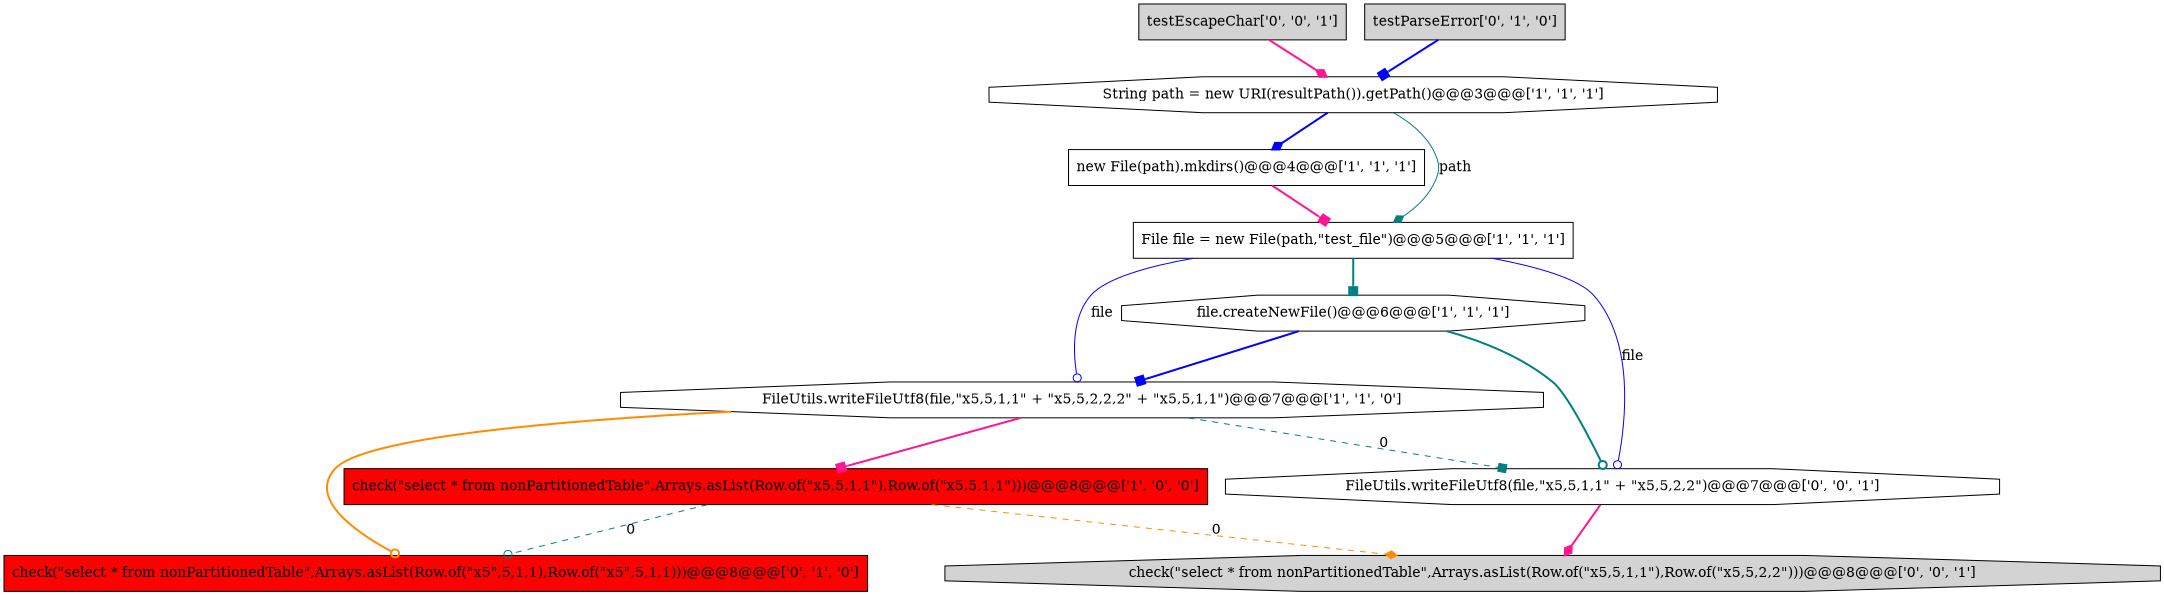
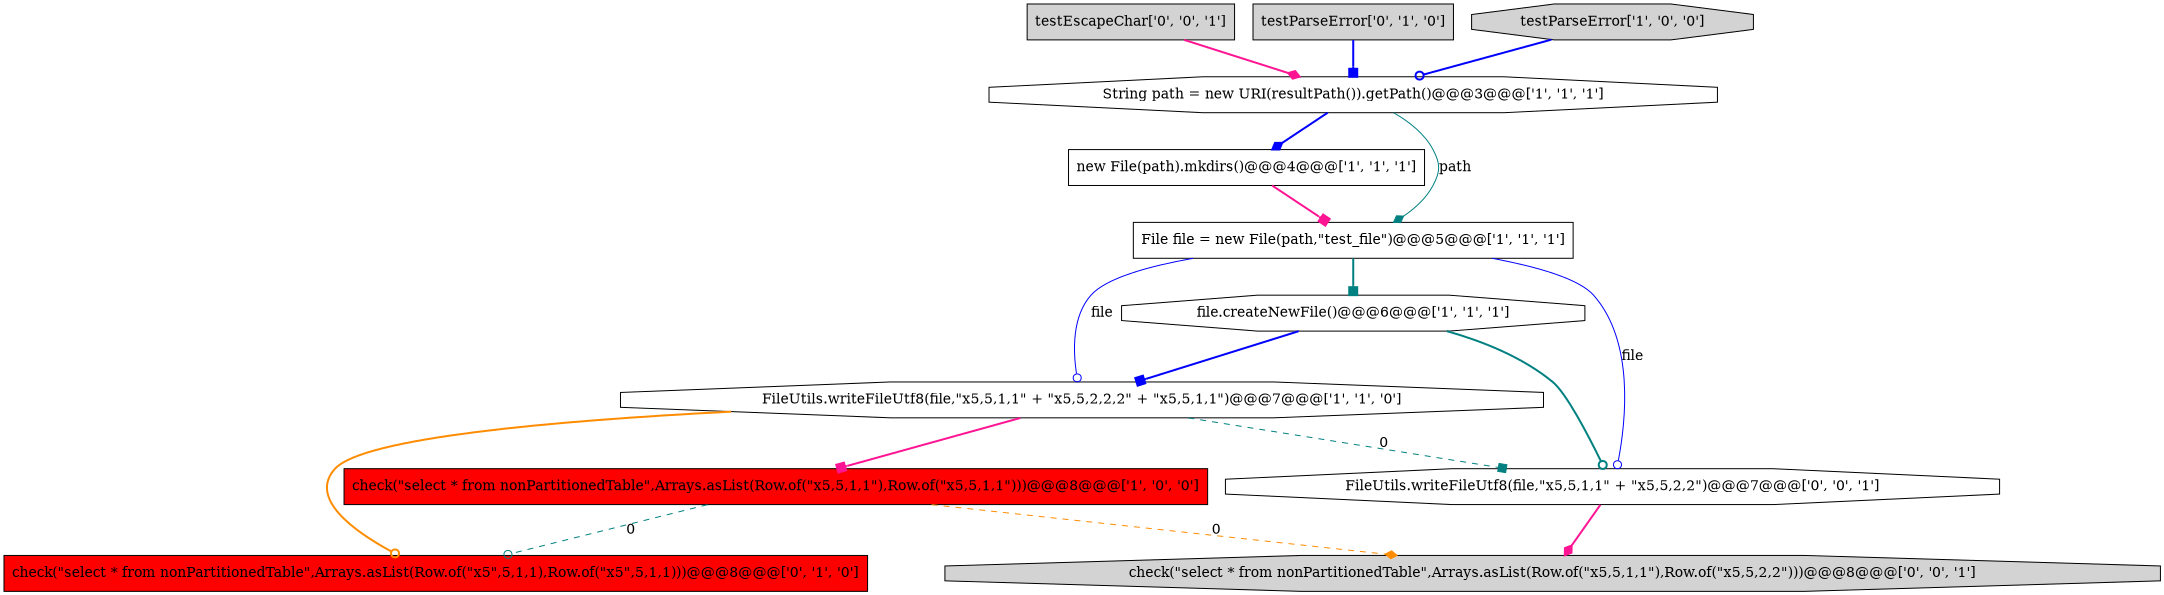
node "testParseError['1', '0', '0']": added
